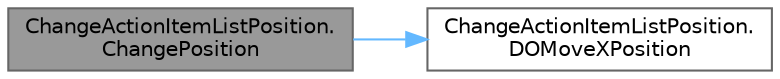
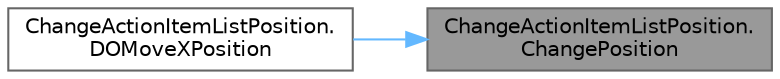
edge "ChangeActionItemListPosition. ChangePosition" -> "ChangeActionItemListPosition. DOMoveXPosition": reversed
